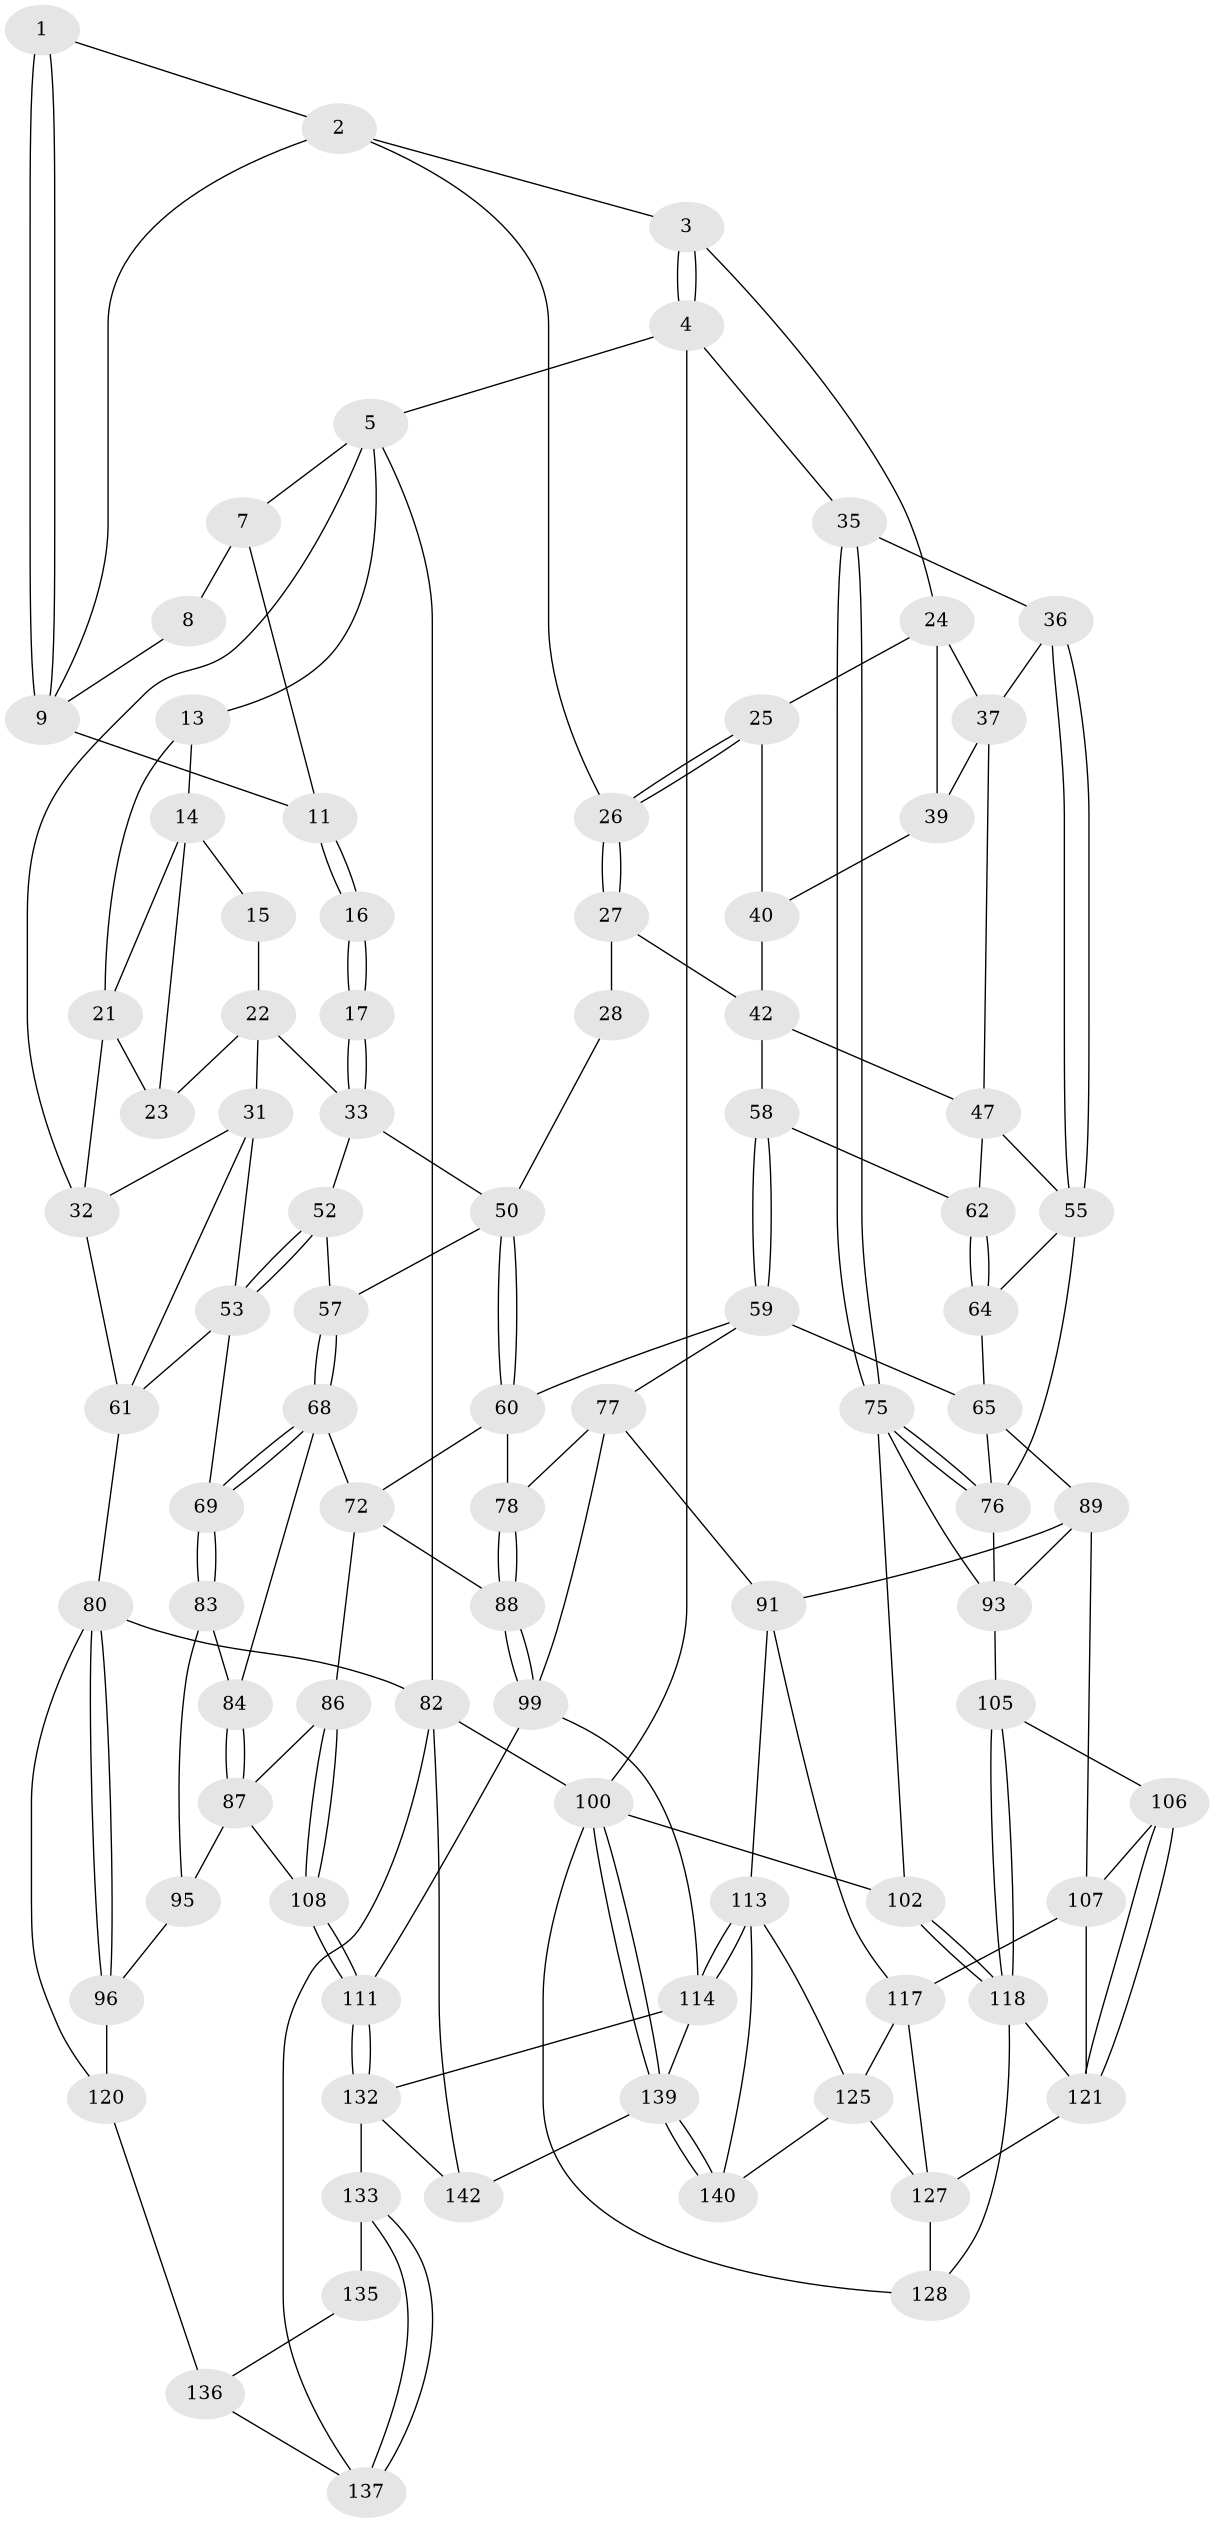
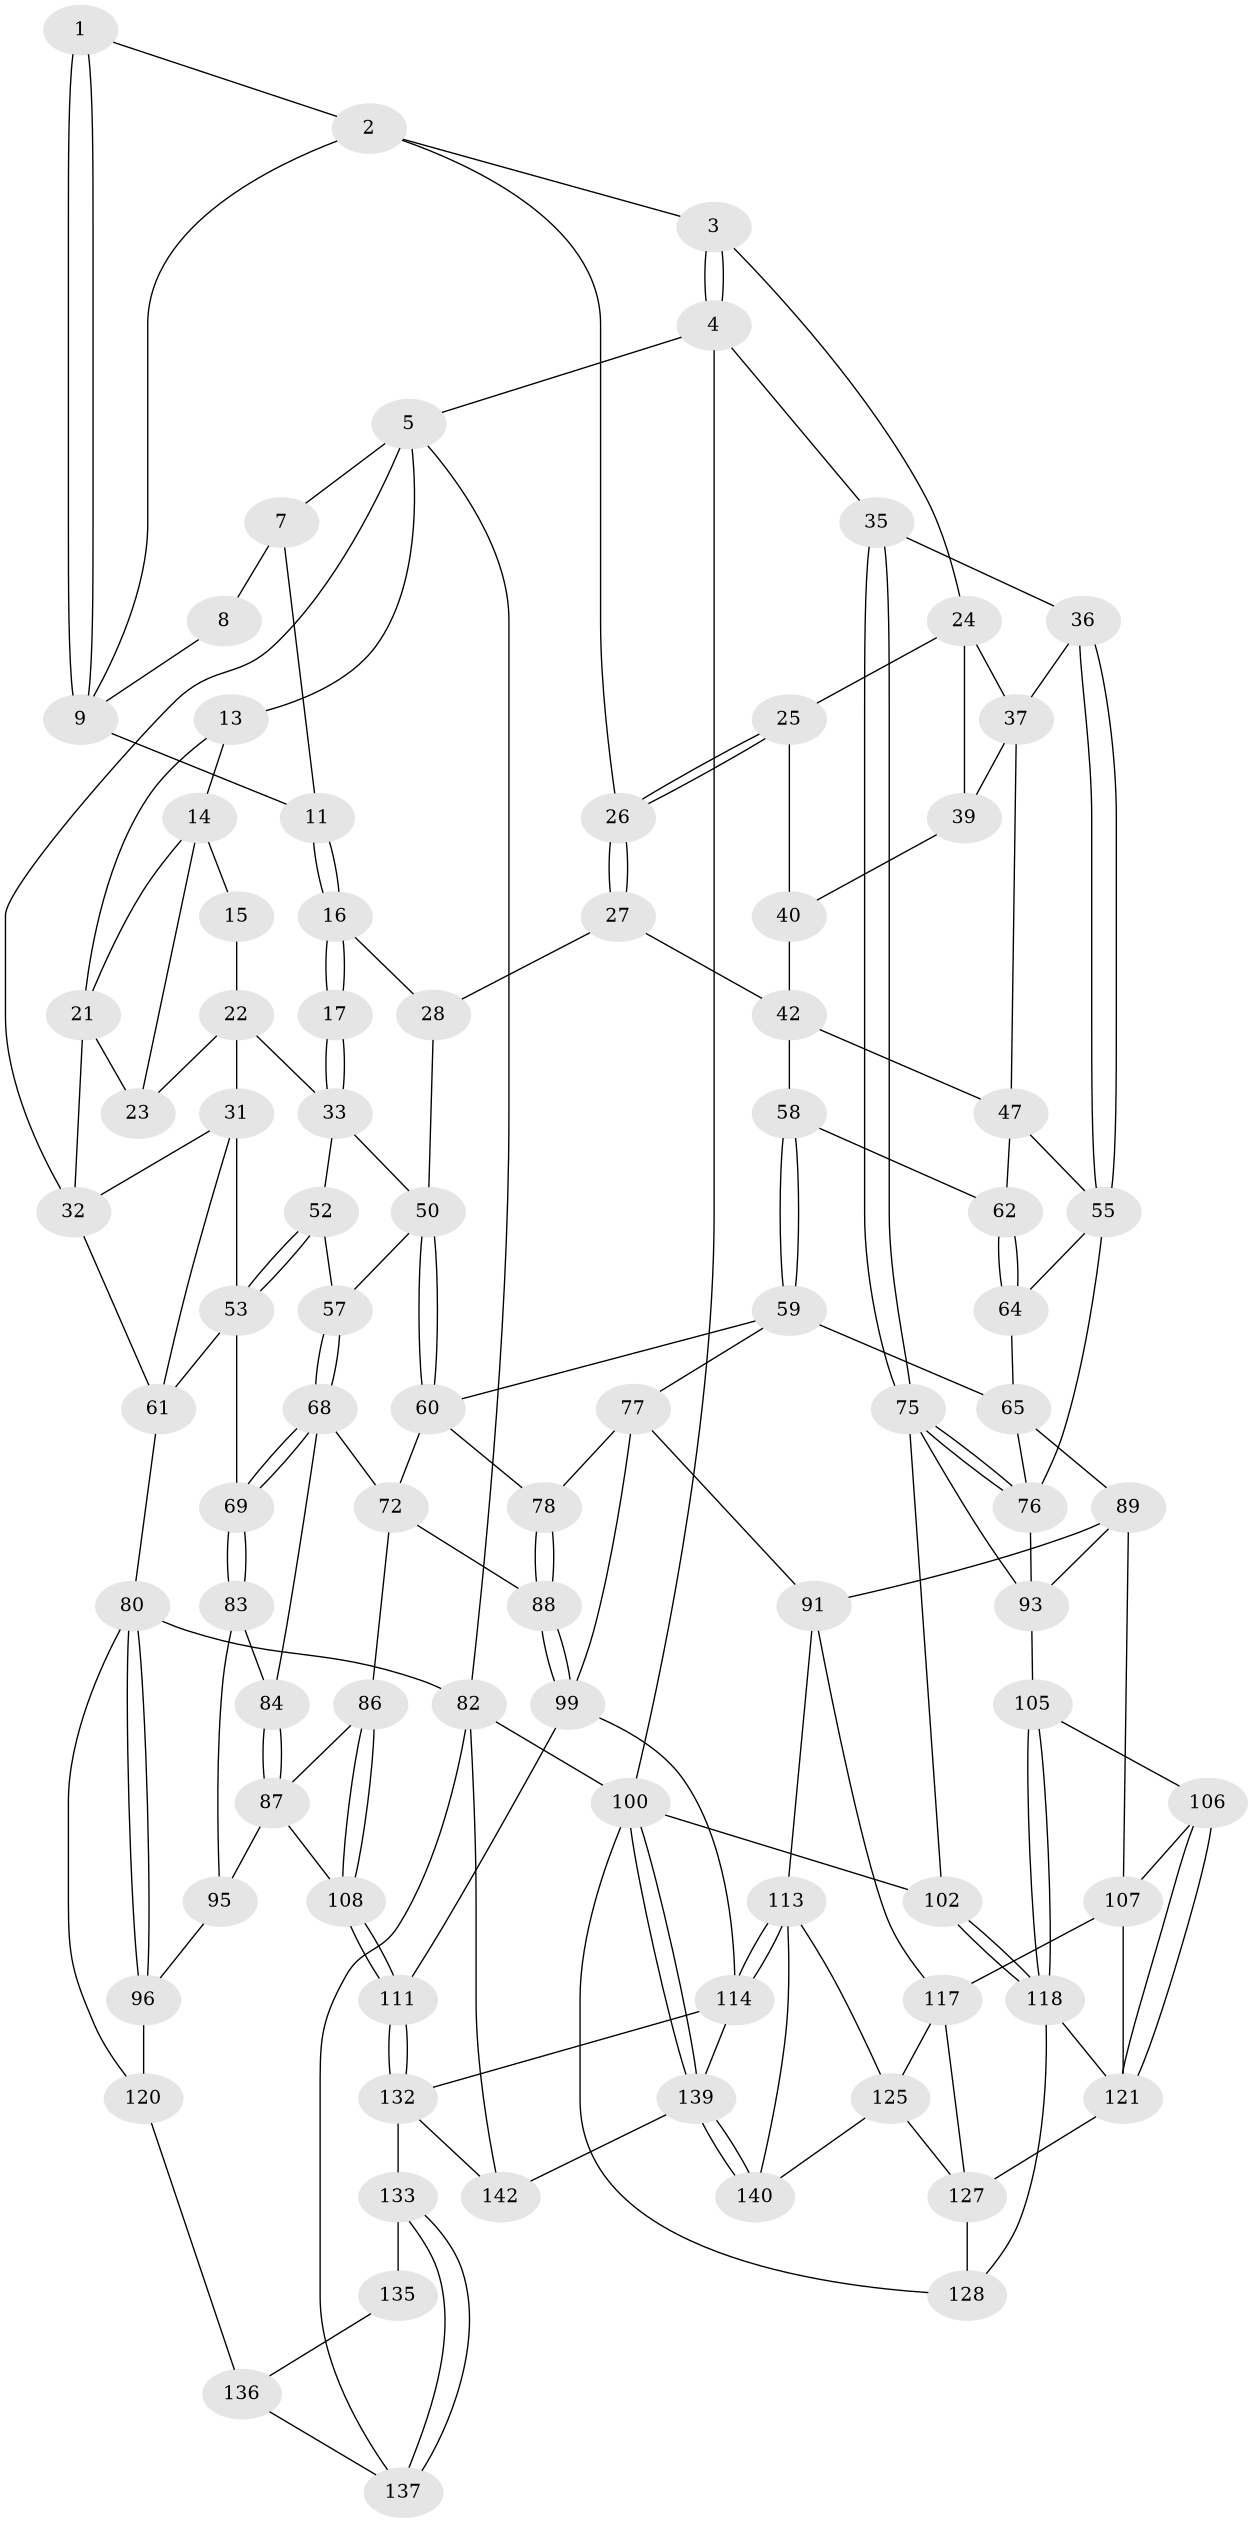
edge "16" -- "28": added
